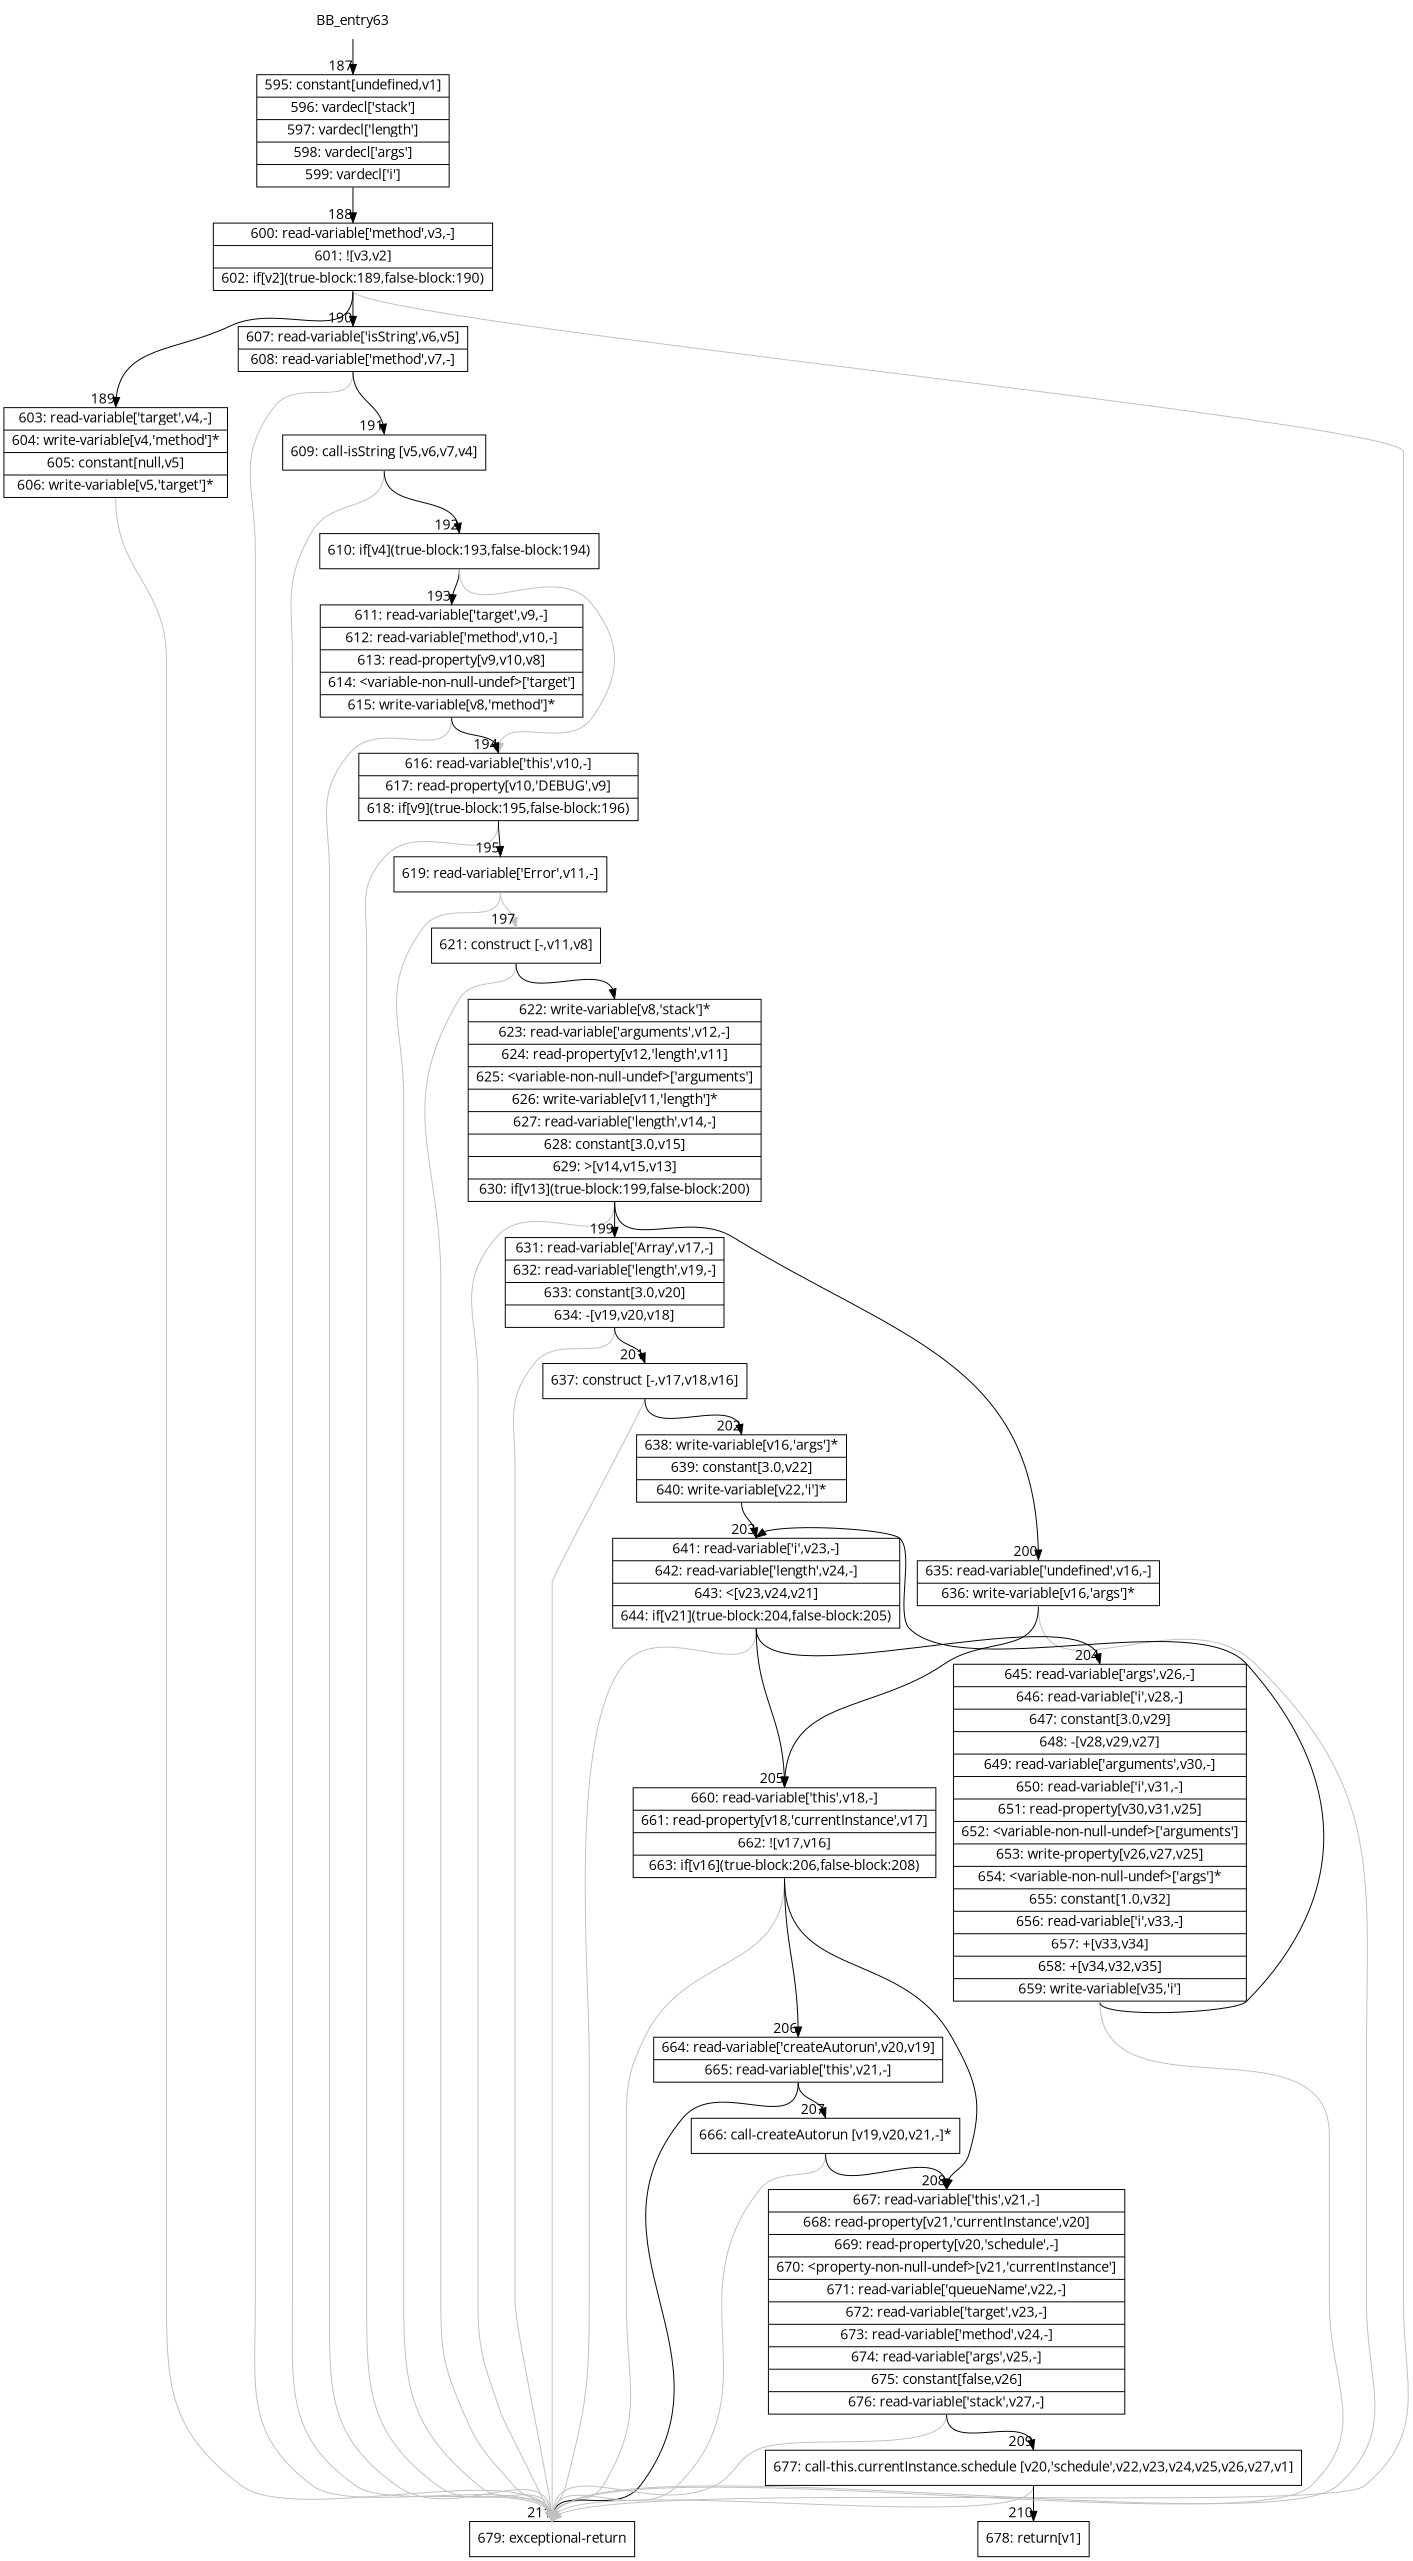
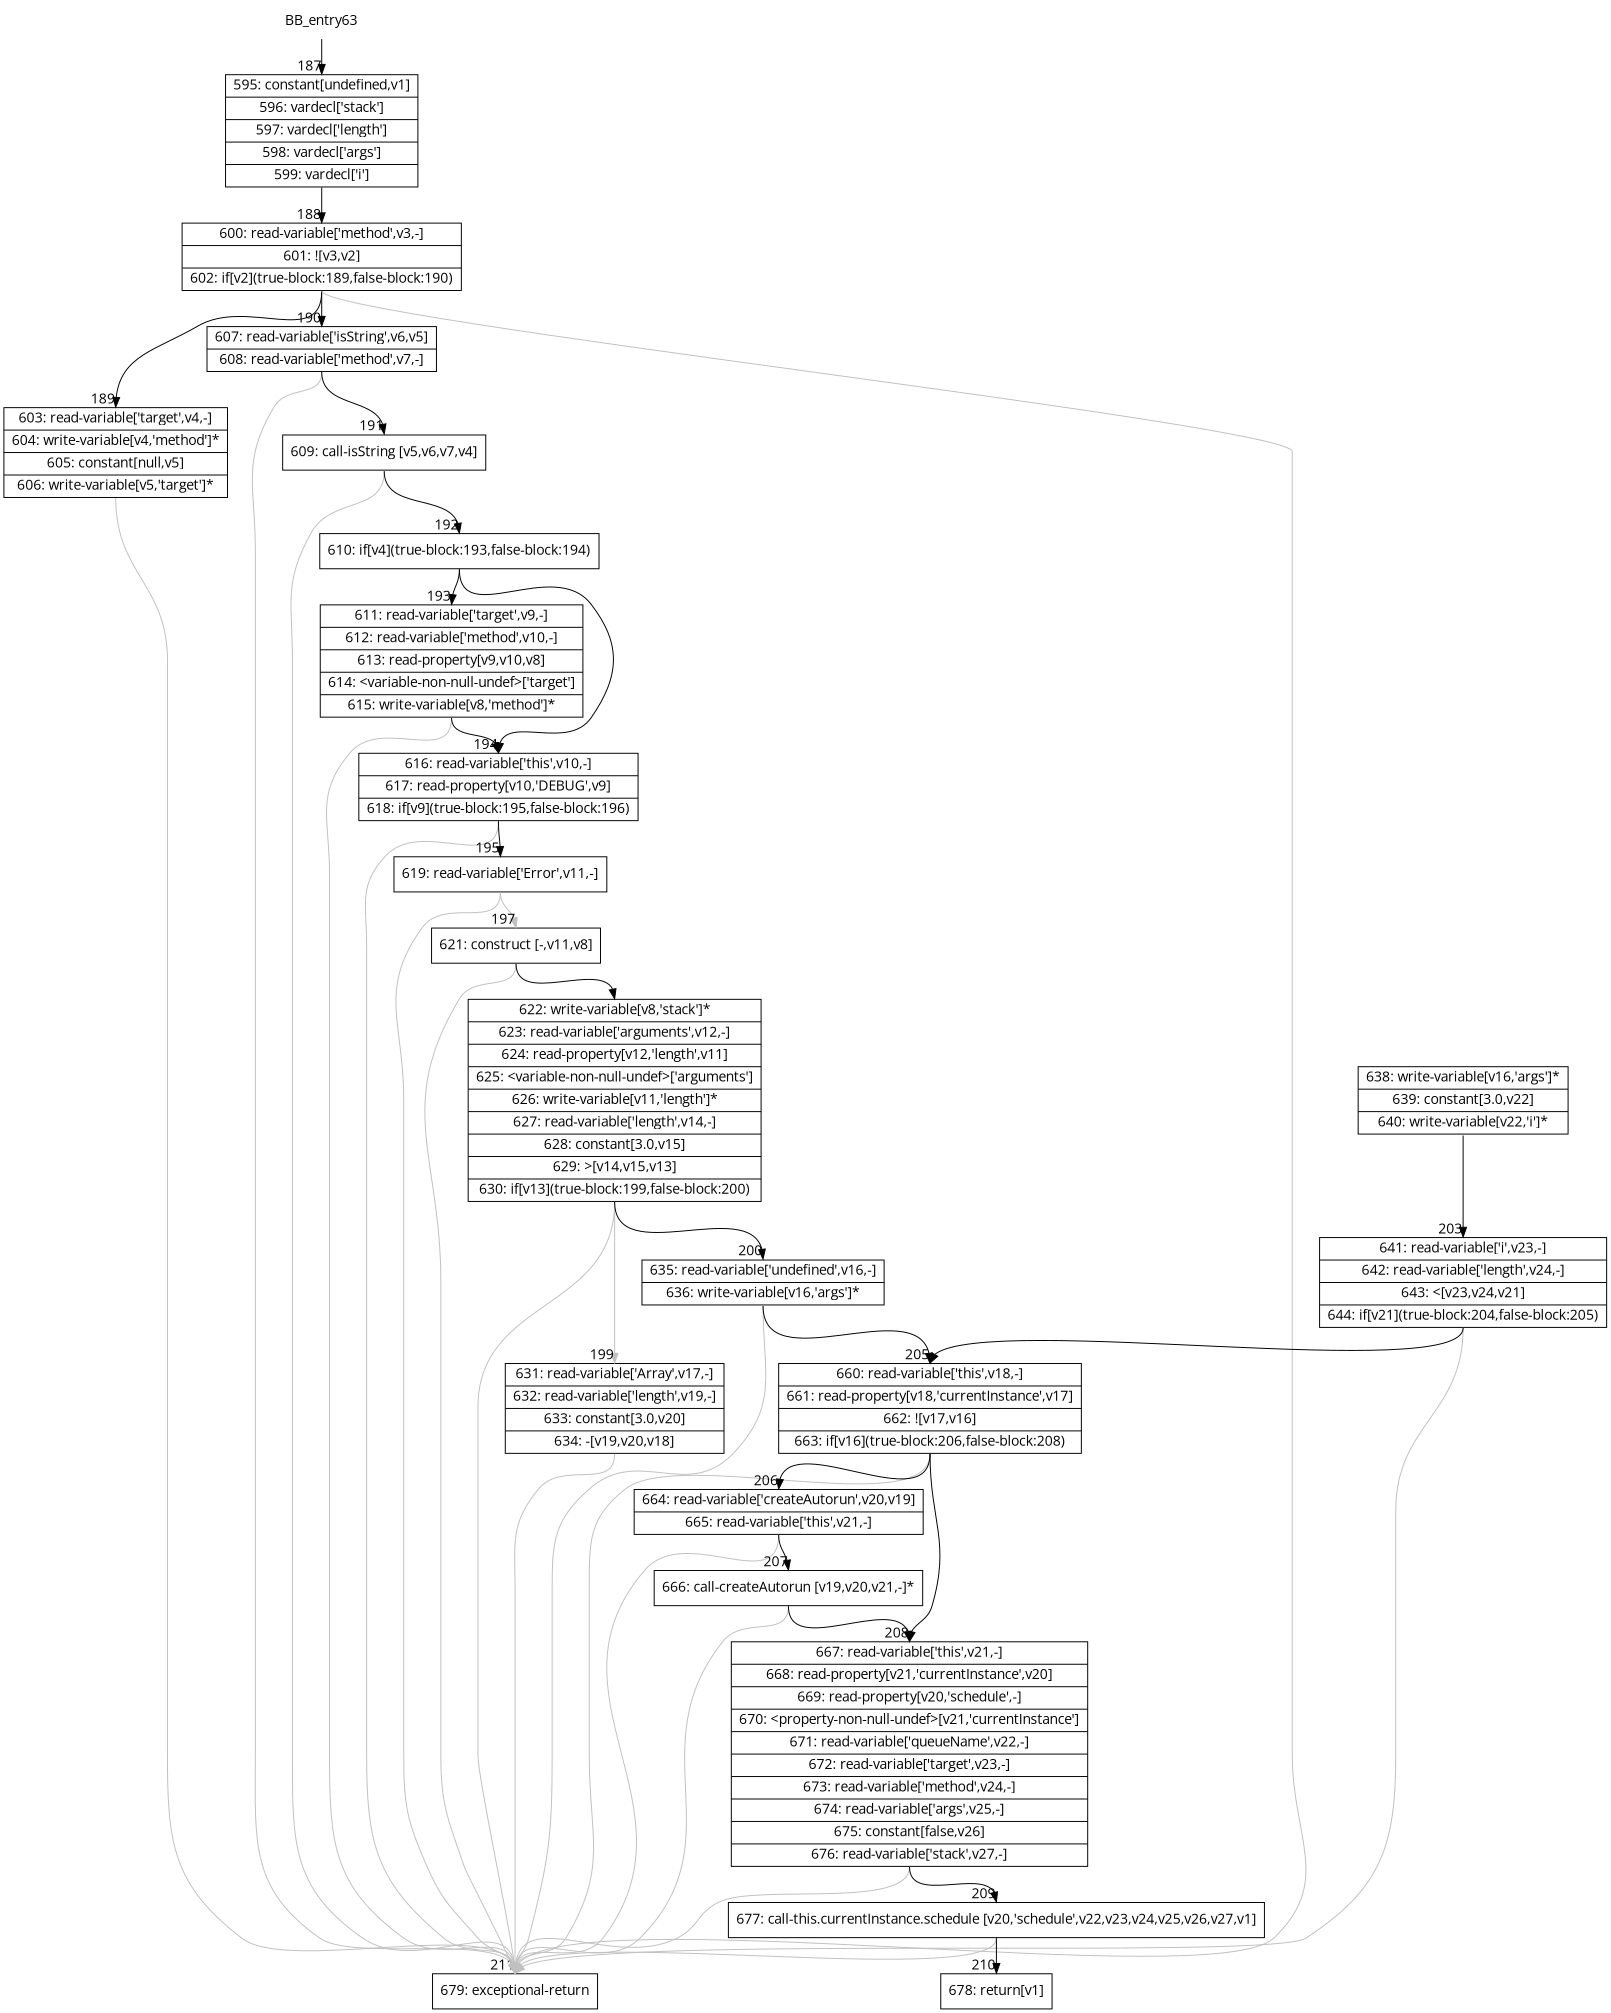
edge "610: if[v4](true-block:193,false-block:194)" -> "616: read-variable['this',v10,-]": color gray -> black
edge "622: write-variable[v8,'stack']*" -> "631: read-variable['Array',v17,-]": color black -> gray
node "637: construct [-,v17,v18,v16]": removed
node "645: read-variable['args',v26,-]": removed
edge "664: read-variable['createAutorun',v20,v19]" -> "679: exceptional-return": color black -> gray
